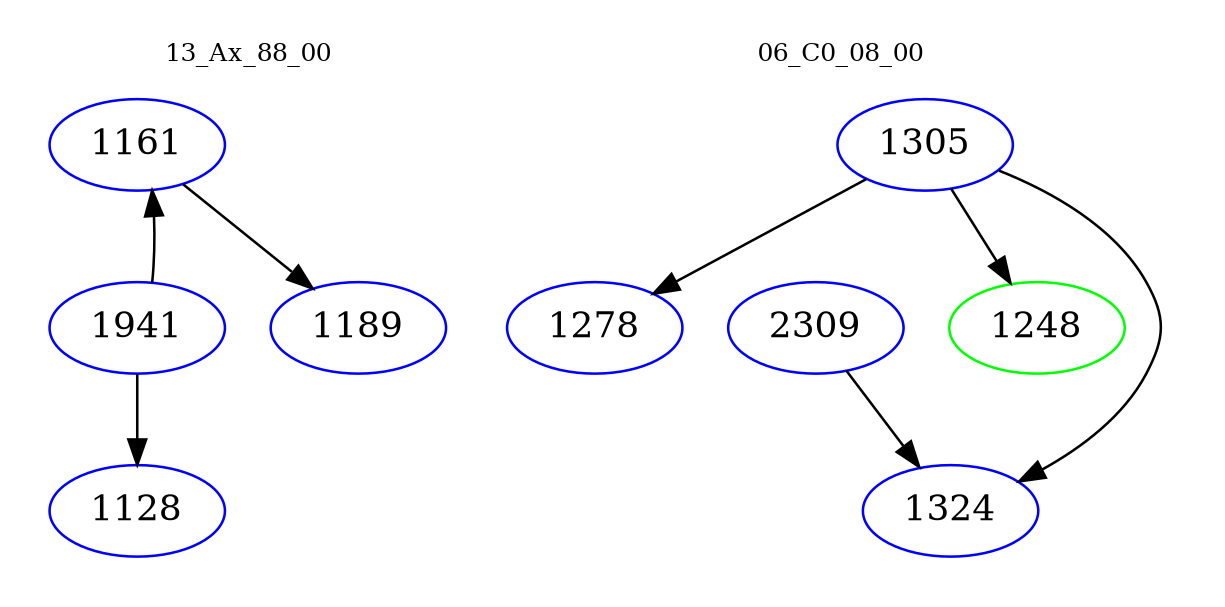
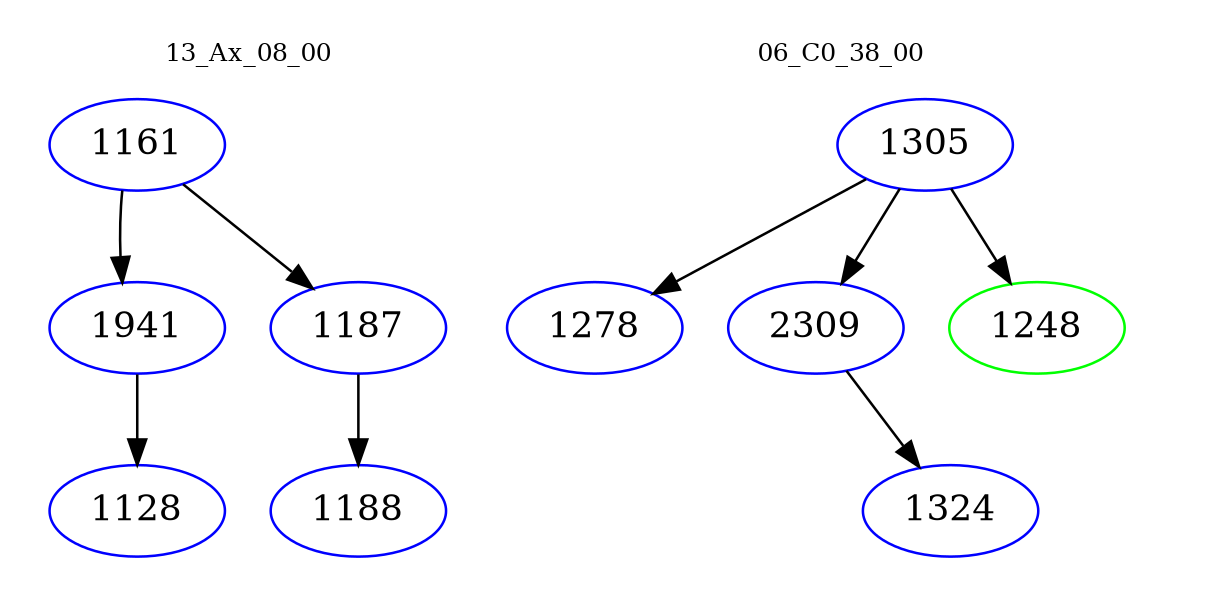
cluster "13_Ax_88_00": label "13_Ax_88_00" -> "13_Ax_08_00"
cluster "06_C0_08_00": label "06_C0_08_00" -> "06_C0_38_00"
edge "1941" -> "1161": reversed
edge "1305" -> "1324": now "1305" -> "2309"
node "1189": label "1189" -> "1187"
node "1188": added
